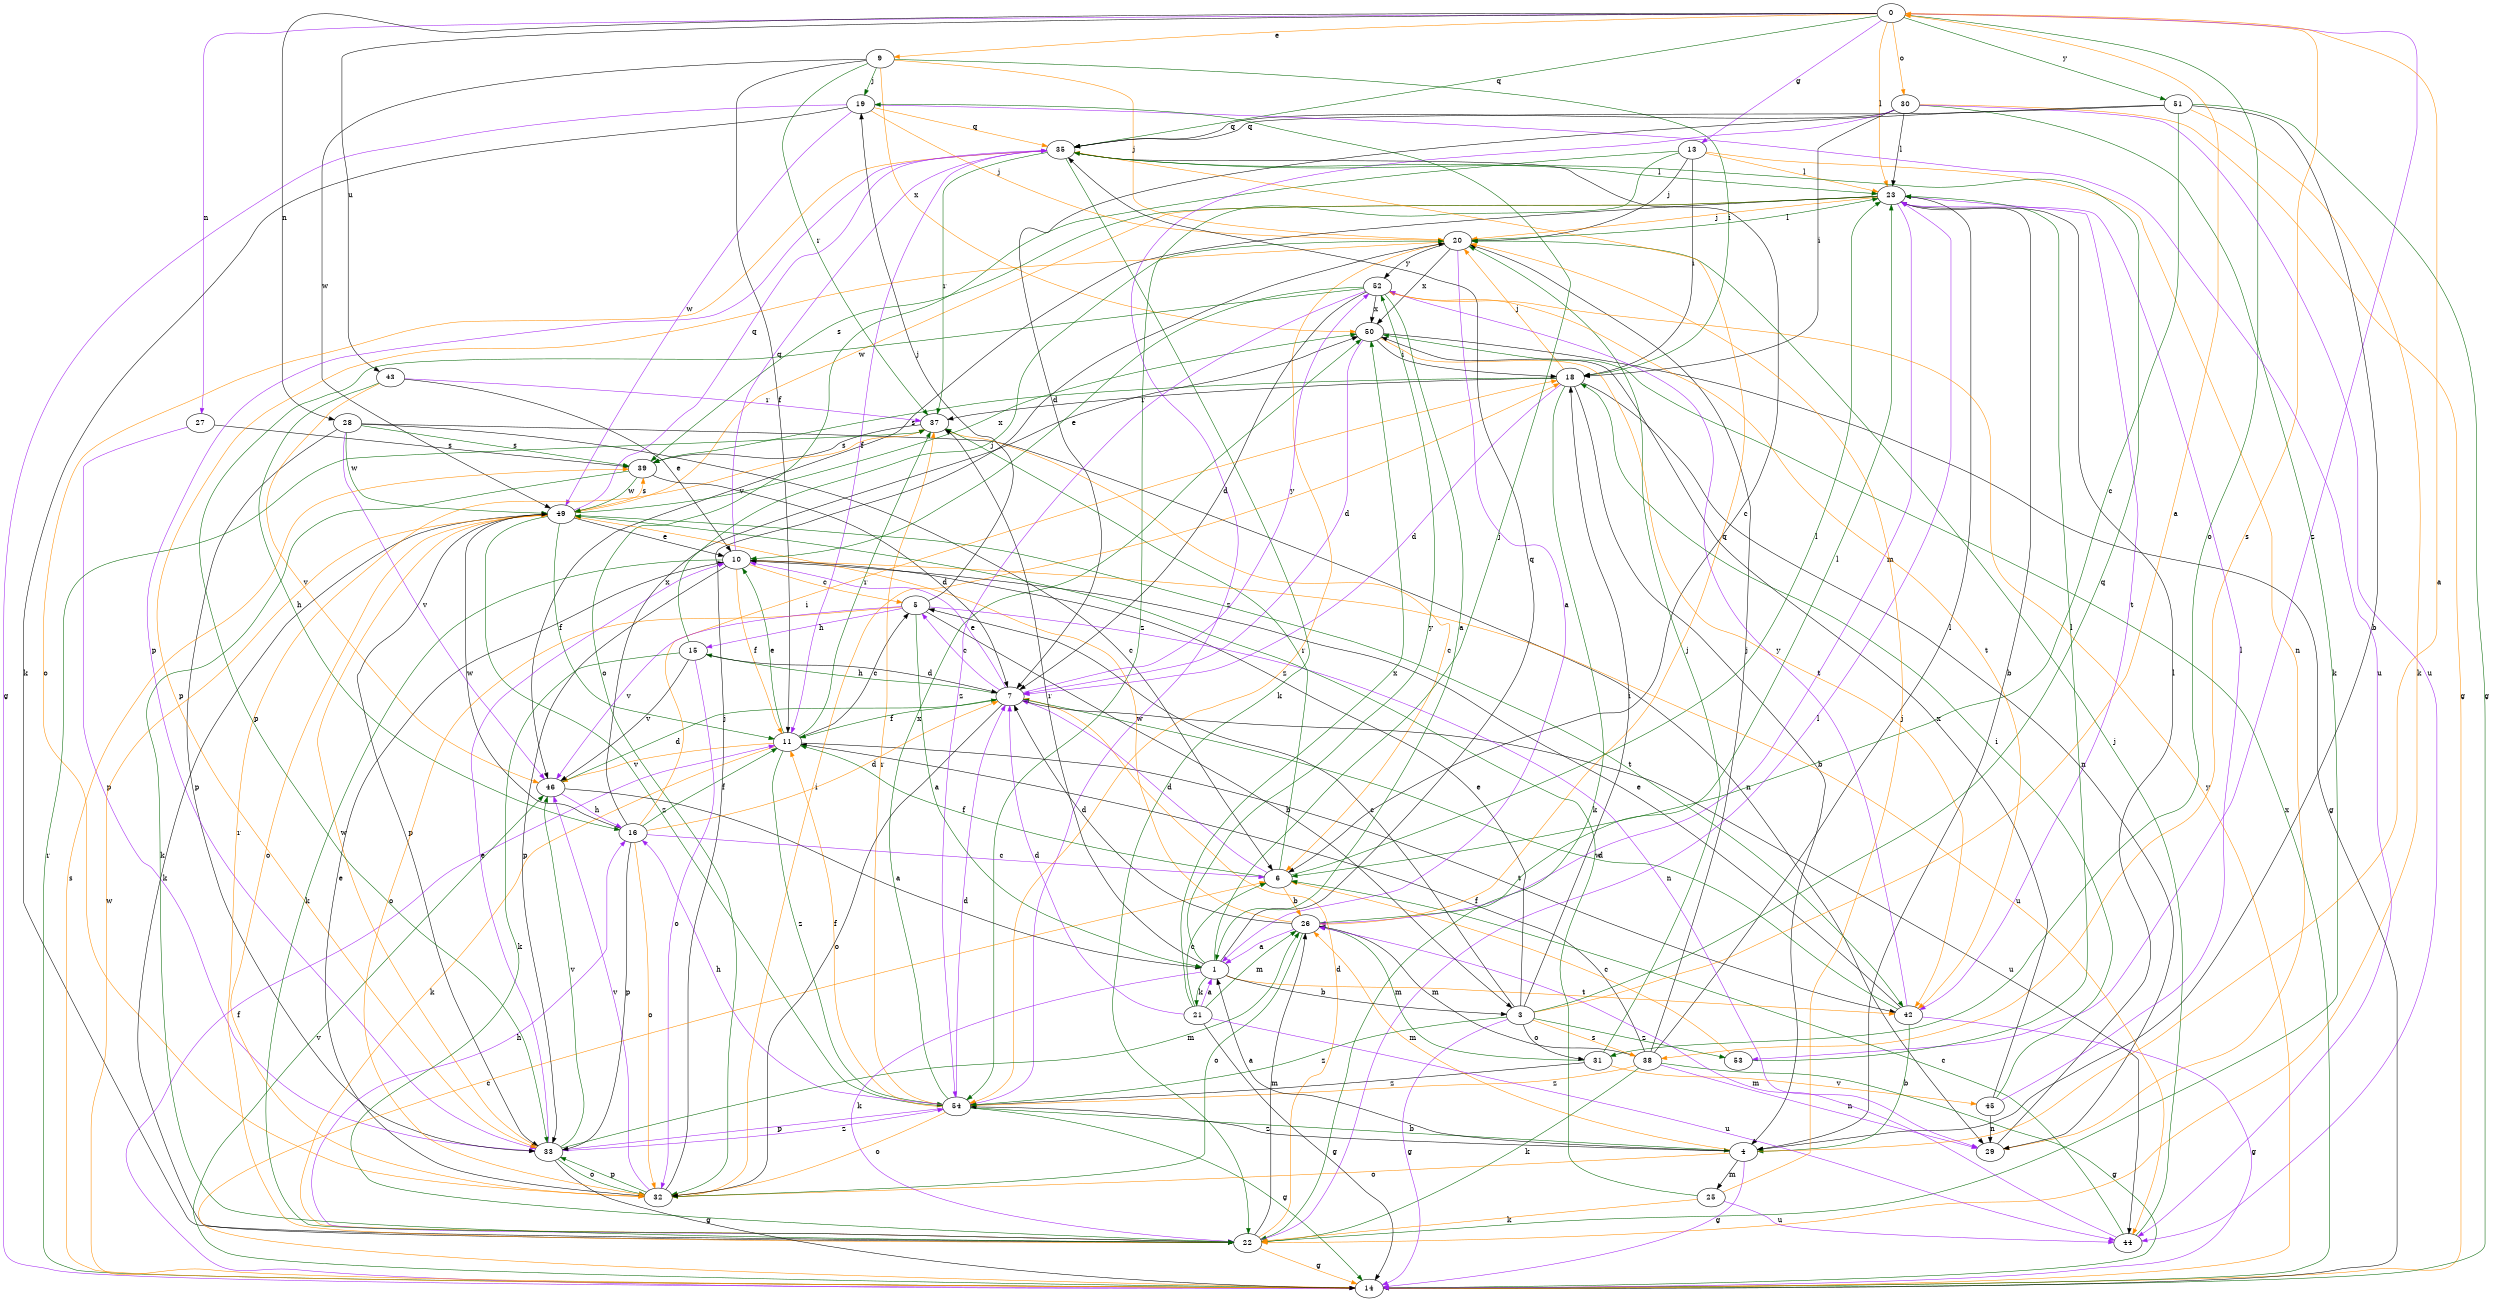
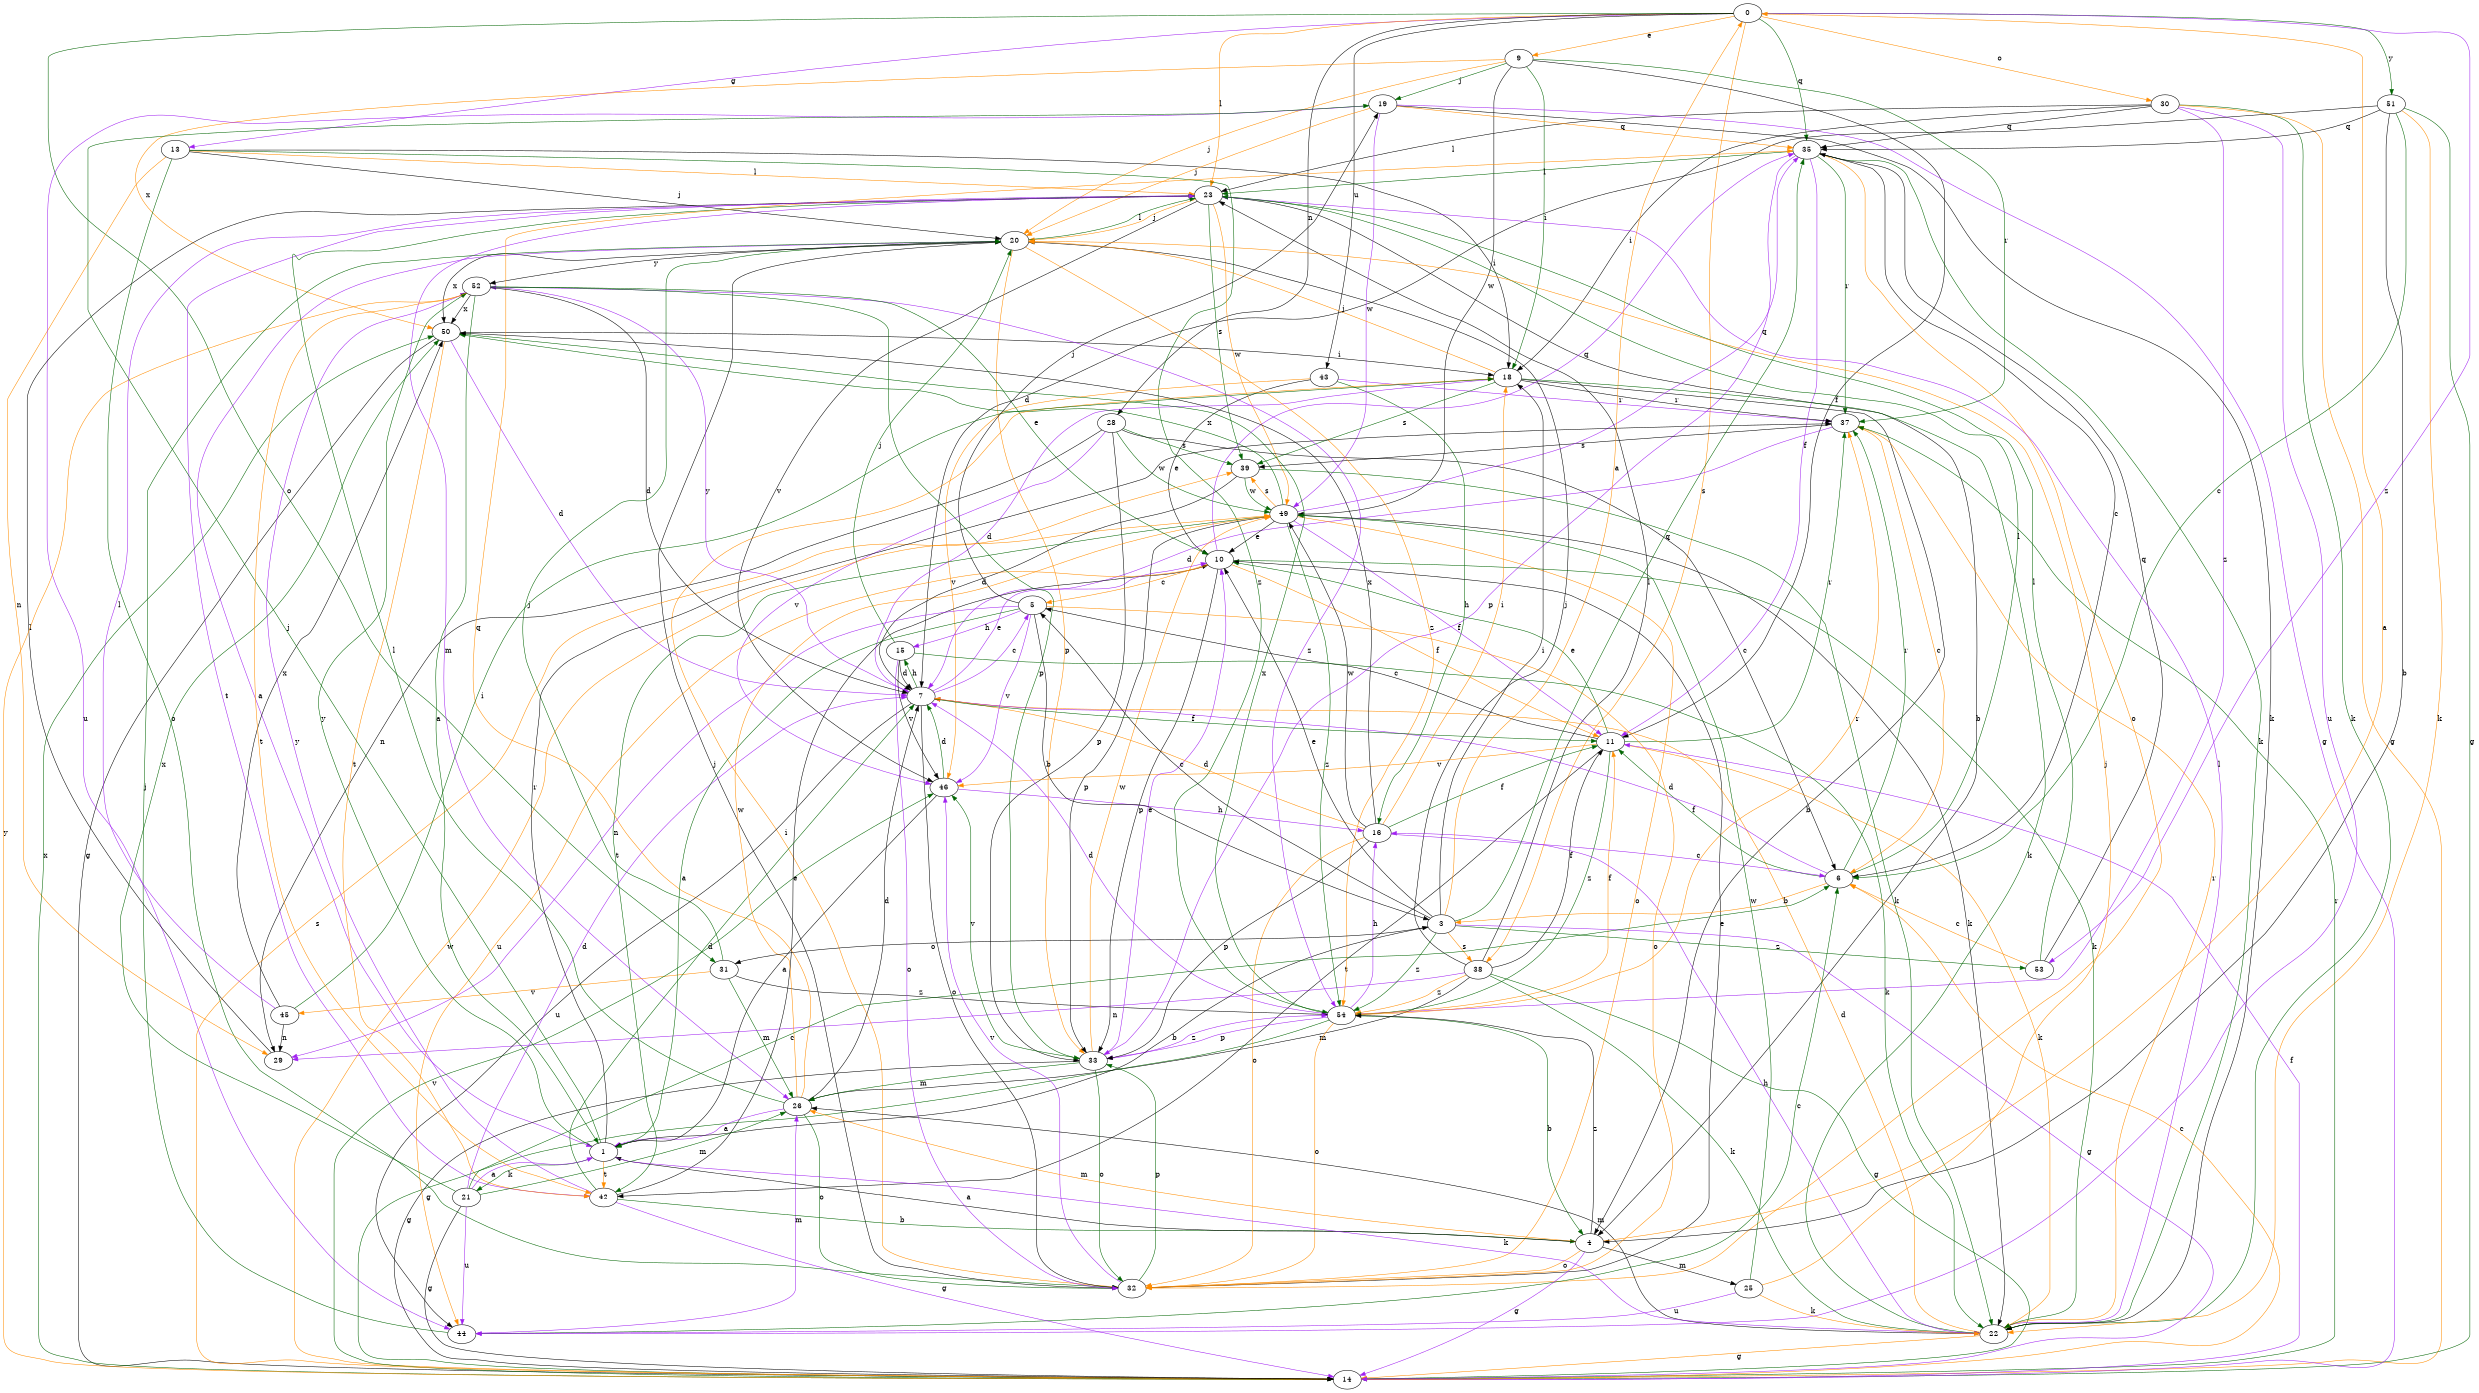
node "27": removed
edge "1" -> "35": now "53" -> "35"
edge "37" -> "7": added, label "d"
edge "49" -> "11": color darkgreen -> purple
edge "18" -> "29": removed, label "n"
edge "6" -> "26": now "6" -> "3"
